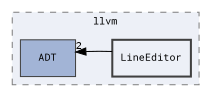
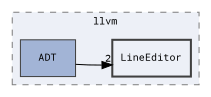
edge "LineEditor" -> "ADT": reversed
